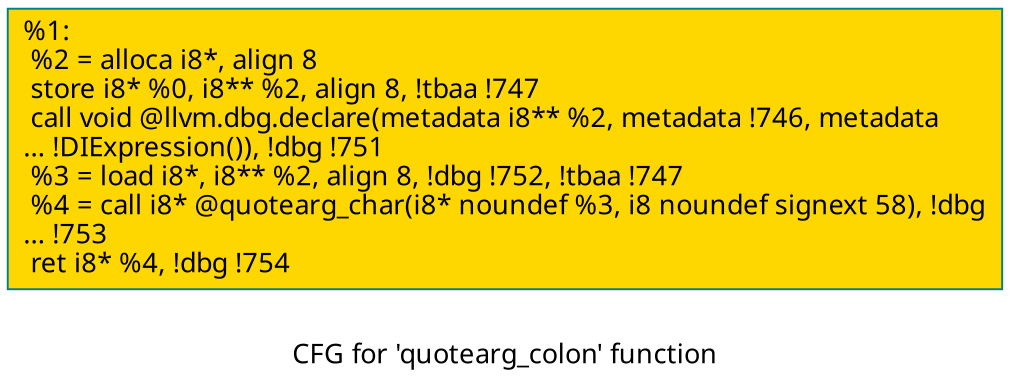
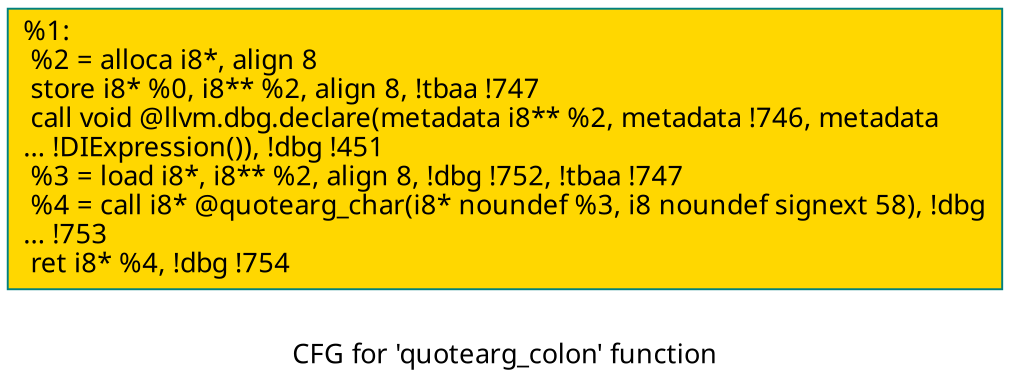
node "%1:": text "... !DIExpression()), !dbg !751" -> "... !DIExpression()), !dbg !451"
